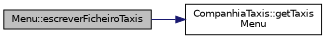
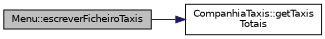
node "CompanhiaTaxis::getTaxis Menu": label "CompanhiaTaxis::getTaxis Menu" -> "CompanhiaTaxis::getTaxis Totais"
